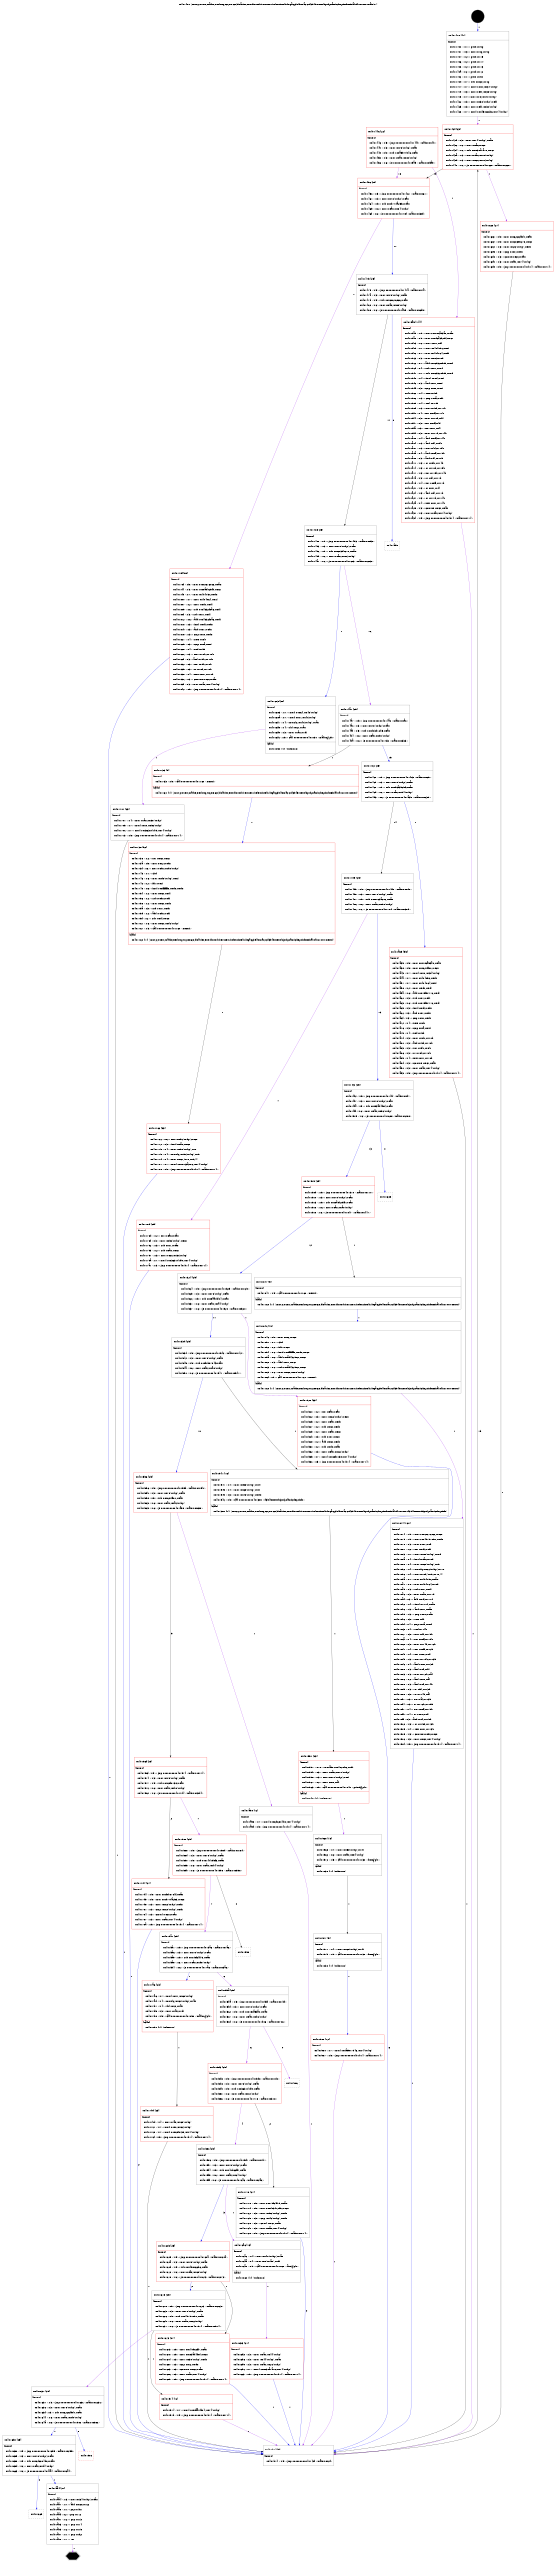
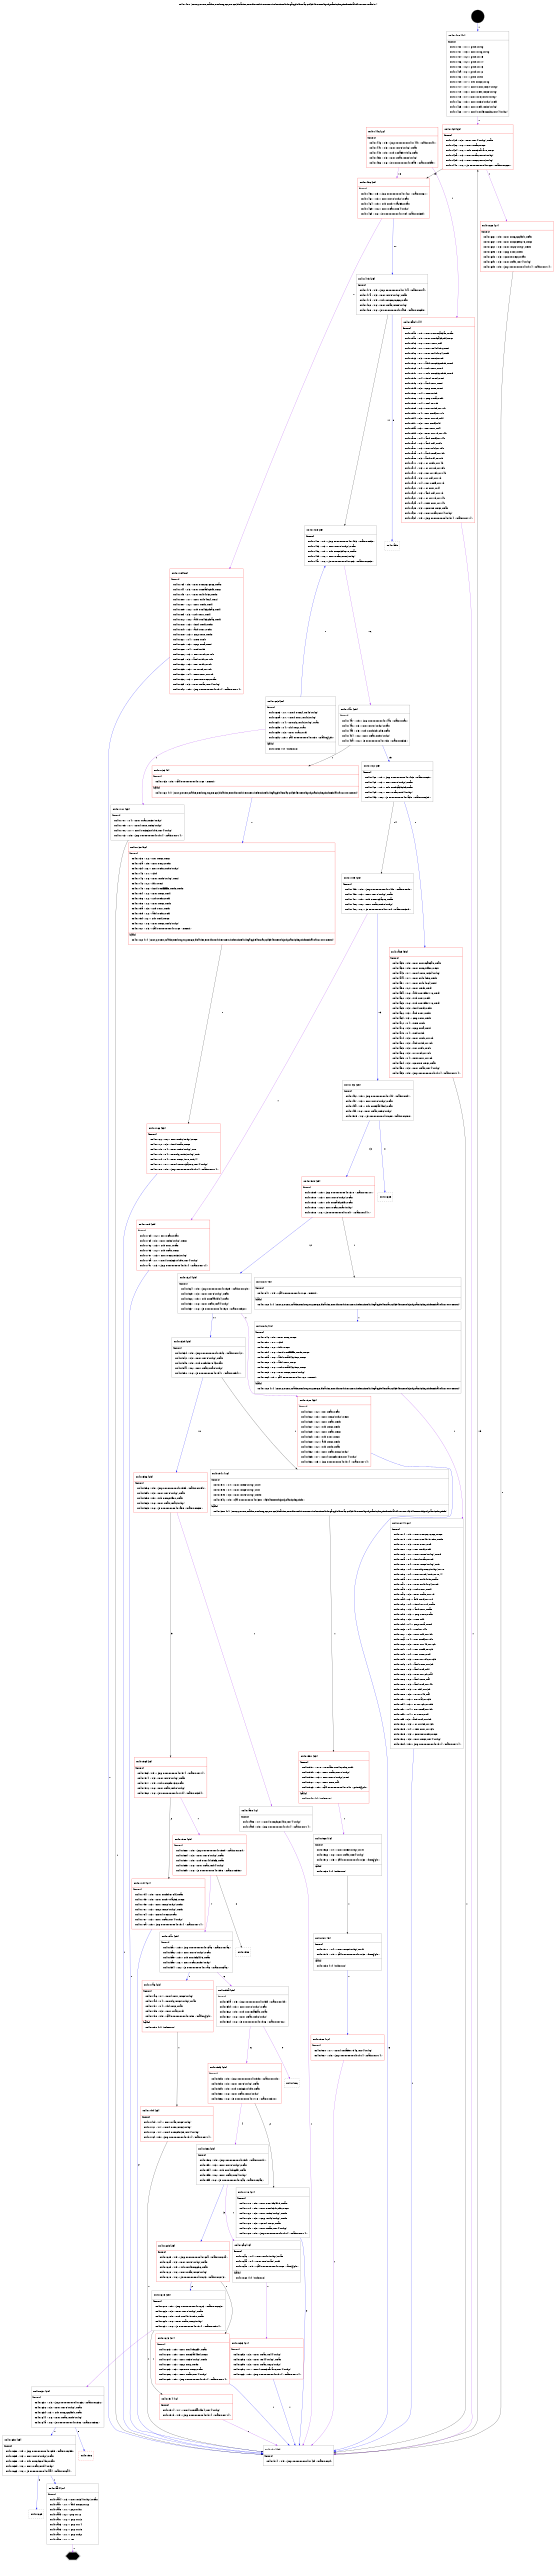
edge "0x40148e [25]" -> "0x4016e3 [30]": reversed
